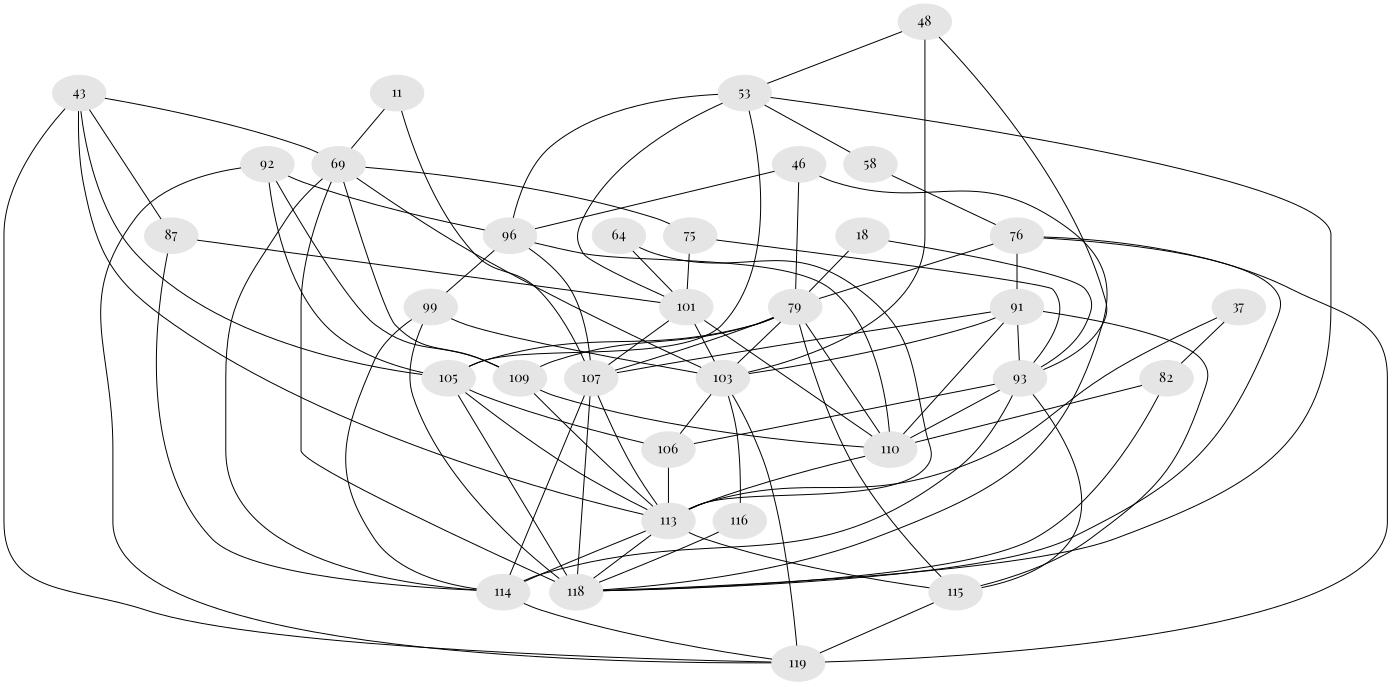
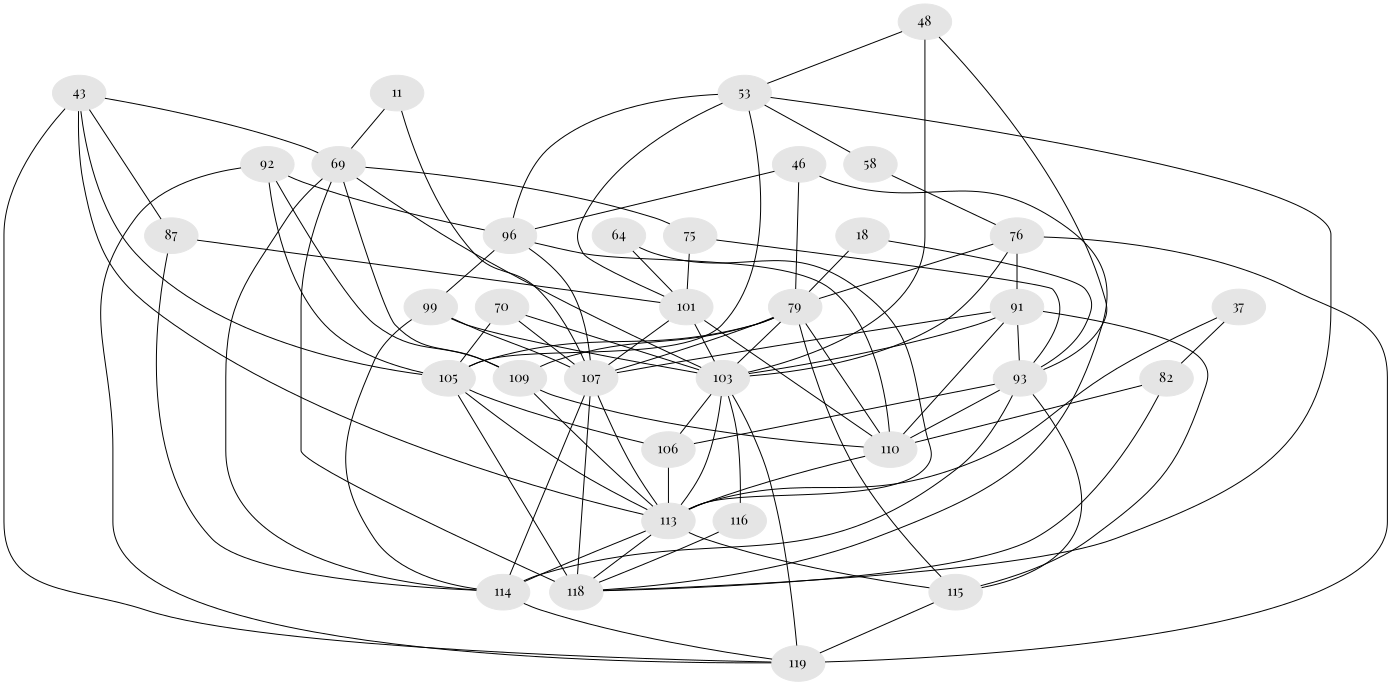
node "70": added
edge "103" -- "113": added
edge "99" -- "118": now "99" -- "107"
edge "76" -- "118": now "76" -- "103"
